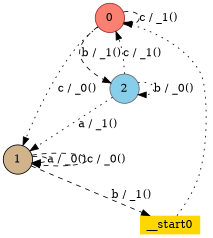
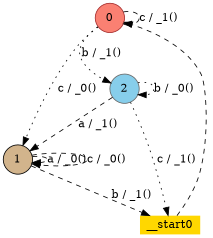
edge "0" -> "2": style dashed -> dotted
edge "2" -> "0": now "2" -> "__start0"
edge "__start0" -> "0": style dotted -> dashed
edge "2" -> "1": style dotted -> dashed
